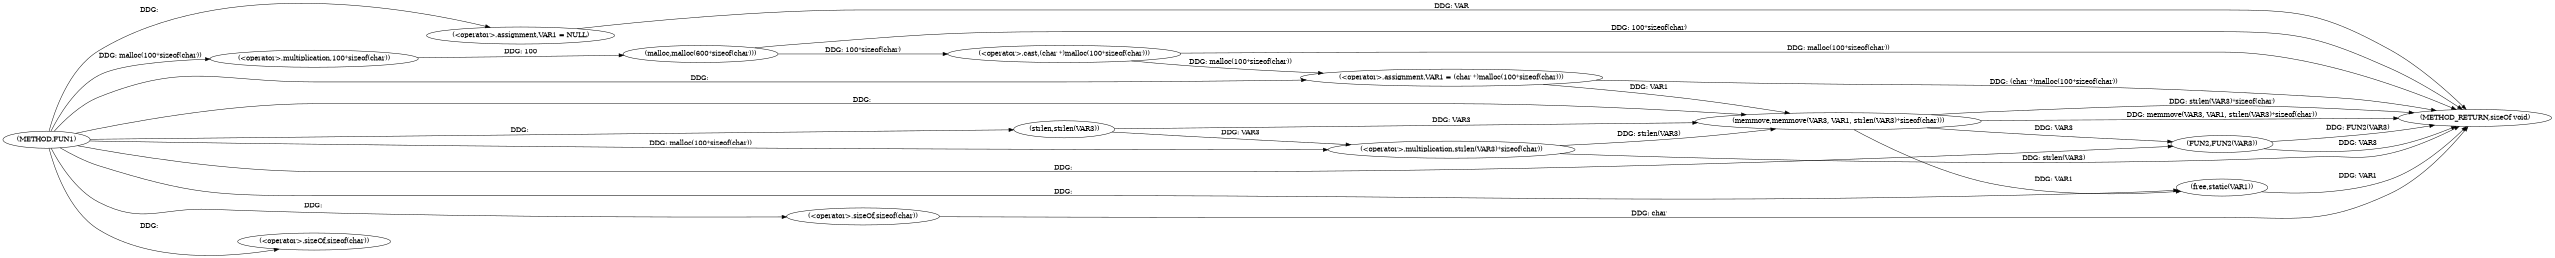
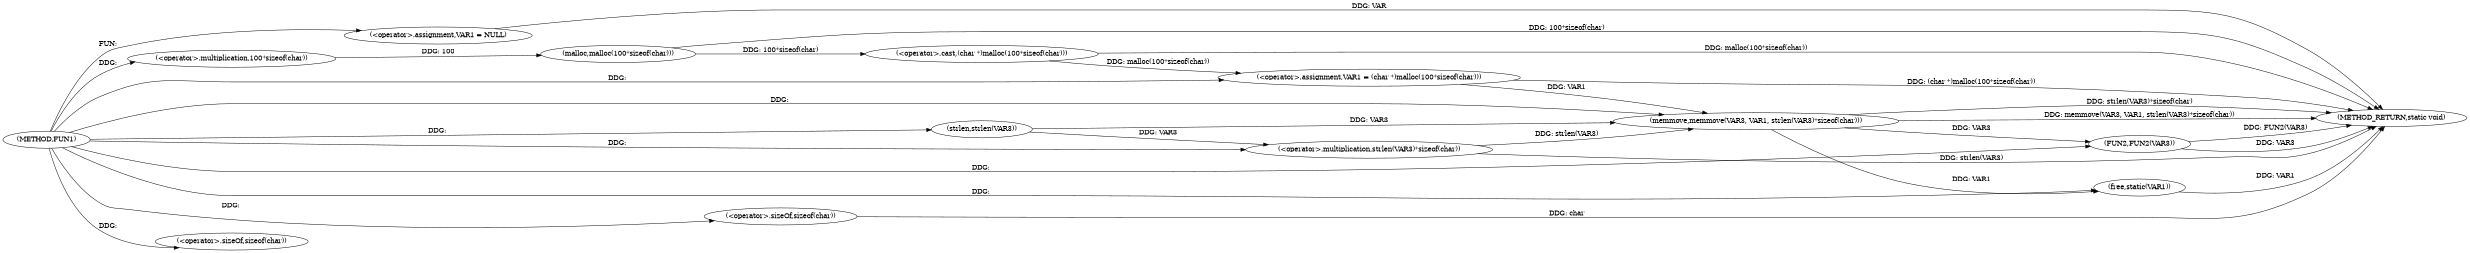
edge "(METHOD,FUN1)" -> "(<operator>.assignment,VAR1 = NULL)": label "DDG: " -> "FUN: "
node "(malloc,malloc(600*sizeof(char)))": label "(malloc,malloc(600*sizeof(char)))" -> "(malloc,malloc(100*sizeof(char)))"
edge "(METHOD,FUN1)" -> "(<operator>.multiplication,100*sizeof(char))": label "DDG: malloc(100*sizeof(char))" -> "DDG: "
node "(METHOD_RETURN,sizeOf void)": label "(METHOD_RETURN,sizeOf void)" -> "(METHOD_RETURN,static void)"
edge "(METHOD,FUN1)" -> "(<operator>.multiplication,strlen(VAR3)*sizeof(char))": label "DDG: malloc(100*sizeof(char))" -> "DDG: "
